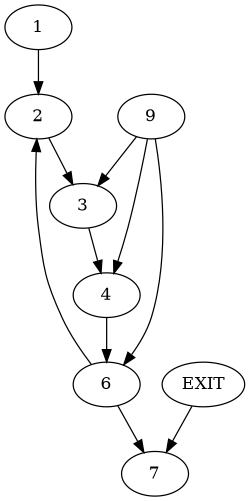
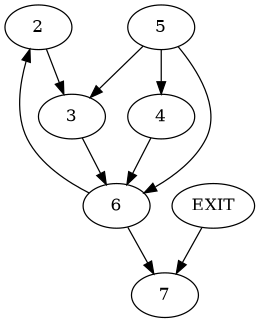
node "1": removed
node "9": label "9" -> "5"
edge "3" -> "4": now "3" -> "6"
